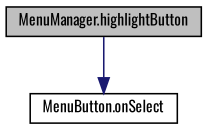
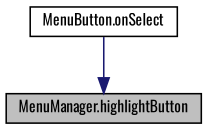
edge "MenuManager.highlightButton" -> "MenuButton.onSelect": reversed
